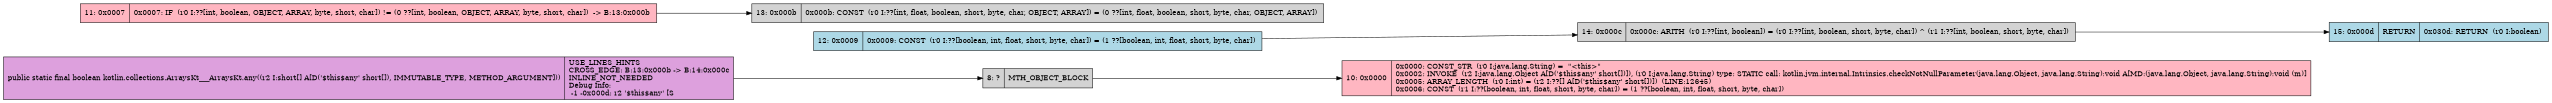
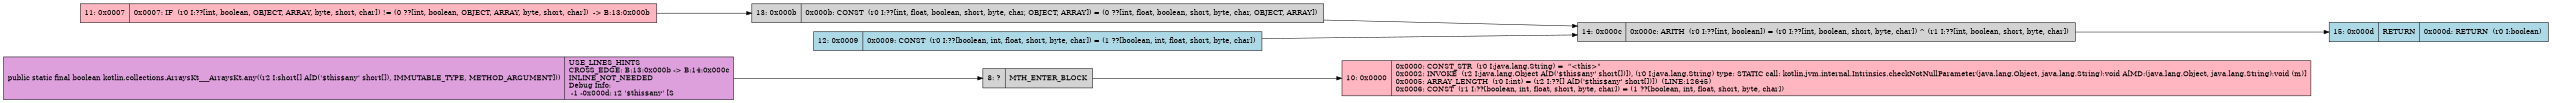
edge "13: 0x000b" -> "14: 0x000c": added
node "15: 0x000d": text "0x030d: RETURN  (r0 I:boolean)" -> "0x000d: RETURN  (r0 I:boolean)"
node "8: ?": text "MTH_OBJECT_BLOCK" -> "MTH_ENTER_BLOCK"
